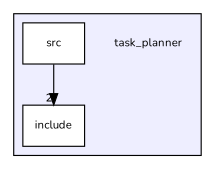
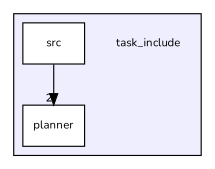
node "task_planner": label "task_planner" -> "task_include"
node "include": label "include" -> "planner"
